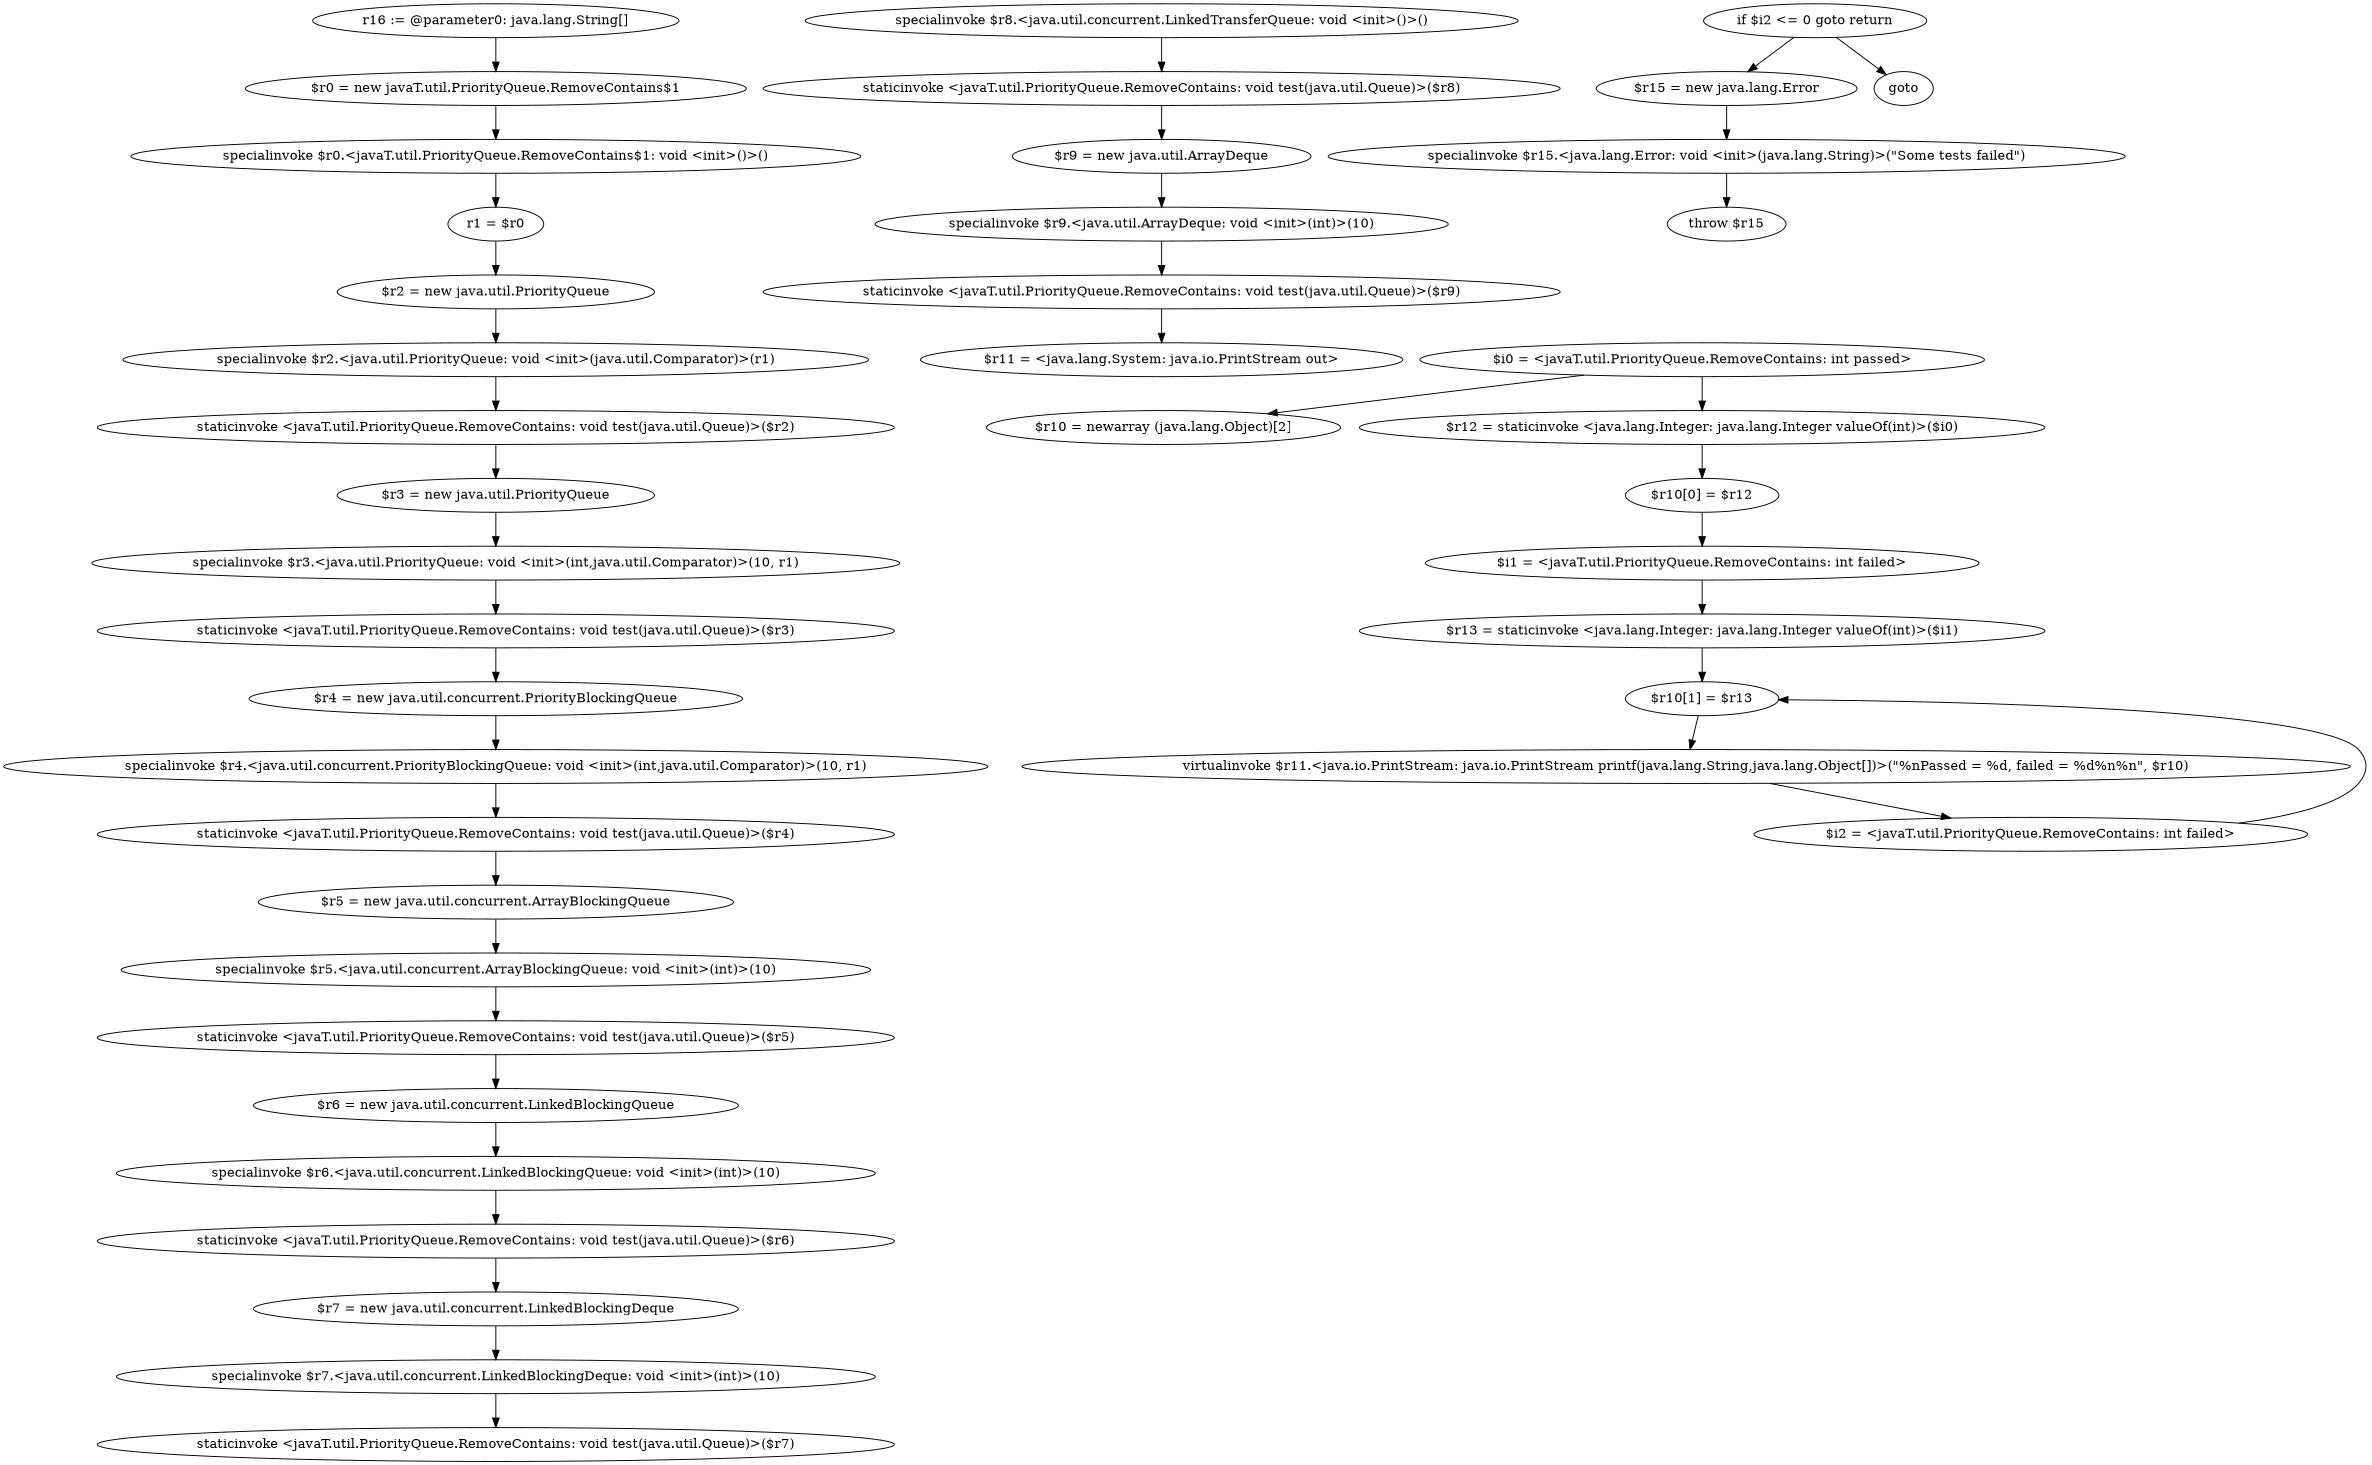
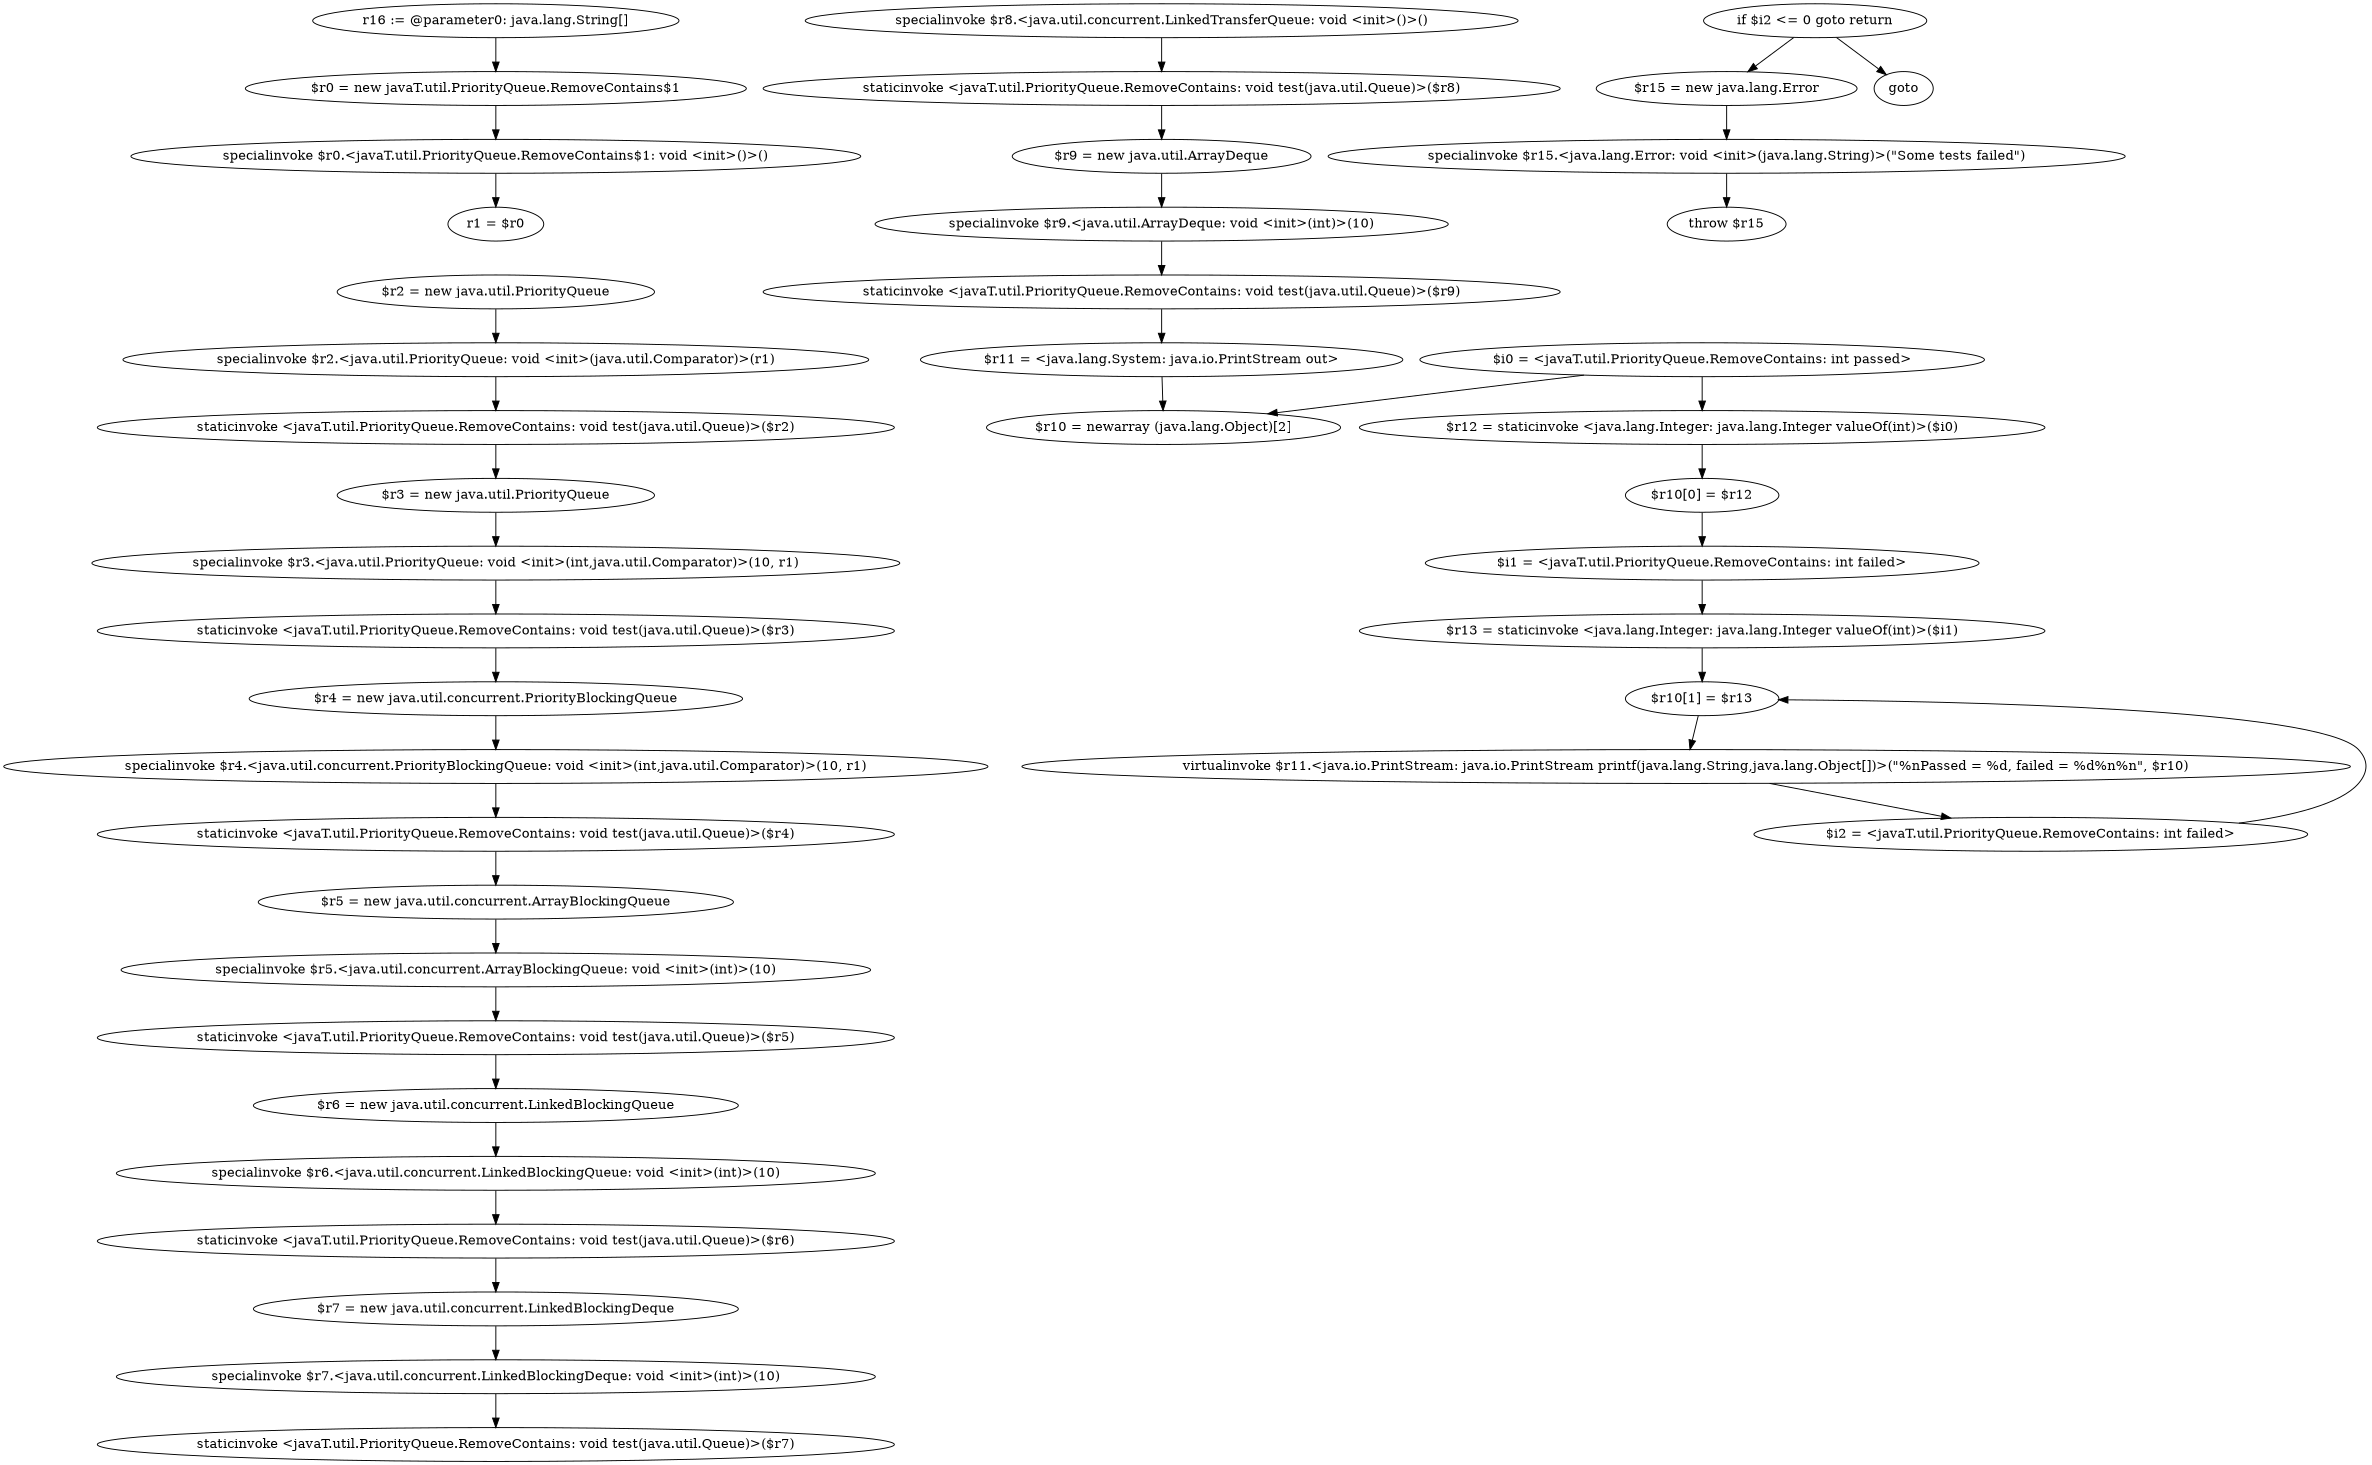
edge "r1 = $r0" -> "$r2 = new java.util.PriorityQueue": removed
edge "$r11 = <java.lang.System: java.io.PrintStream out>" -> "$r10 = newarray (java.lang.Object)[2]": added
